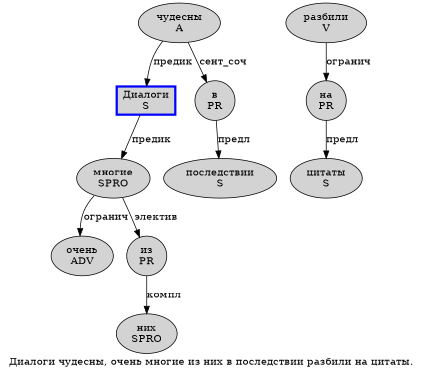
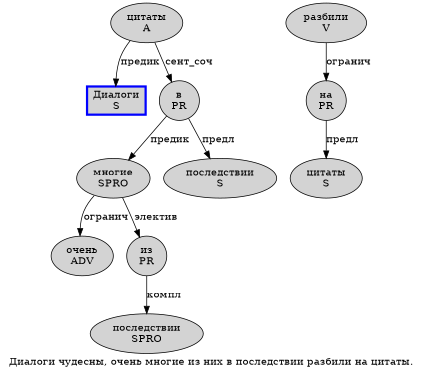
node "чудесны A": label "чудесны A" -> "цитаты A"
edge "Диалоги S" -> "многие SPRO": now "в PR" -> "многие SPRO"
node "них SPRO": label "них SPRO" -> "последствии SPRO"
